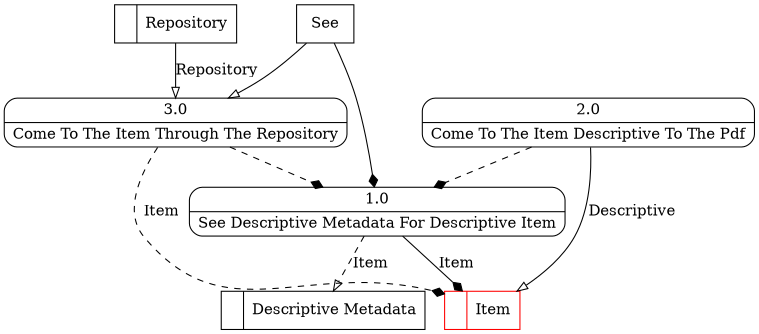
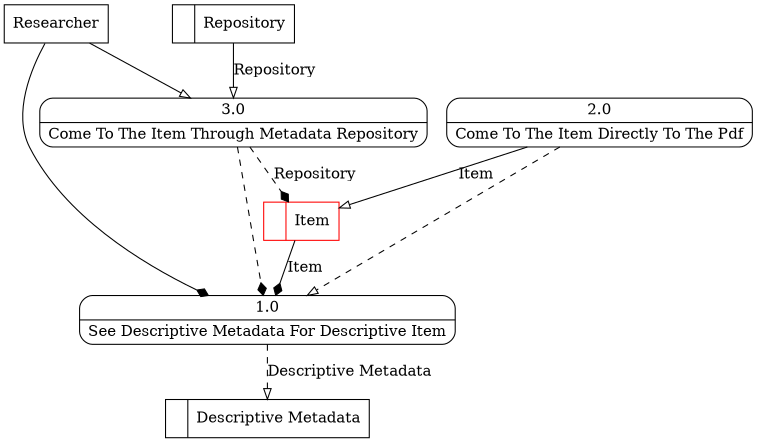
node "See": label "See" -> "Researcher"
node "3.0": text "Come To The Item Through The Repository" -> "Come To The Item Through Metadata Repository"
node "2.0": text "Come To The Item Descriptive To The Pdf" -> "Come To The Item Directly To The Pdf"
edge "2.0" -> "1.0": arrowhead diamond -> onormal
edge "3.0" -> "Item": label "Item" -> "Repository"
edge "2.0" -> "Item": label "Descriptive" -> "Item"
edge "1.0" -> "Item": reversed
edge "1.0" -> "Descriptive Metadata": label "Item" -> "Descriptive Metadata"
